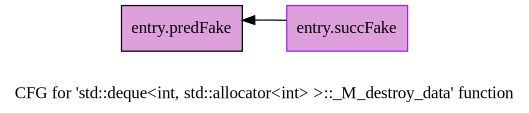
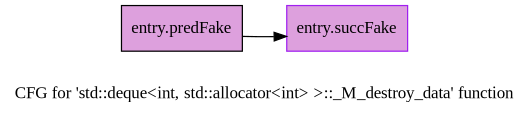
edge "entry.succFake" -> "entry.predFake": reversed
